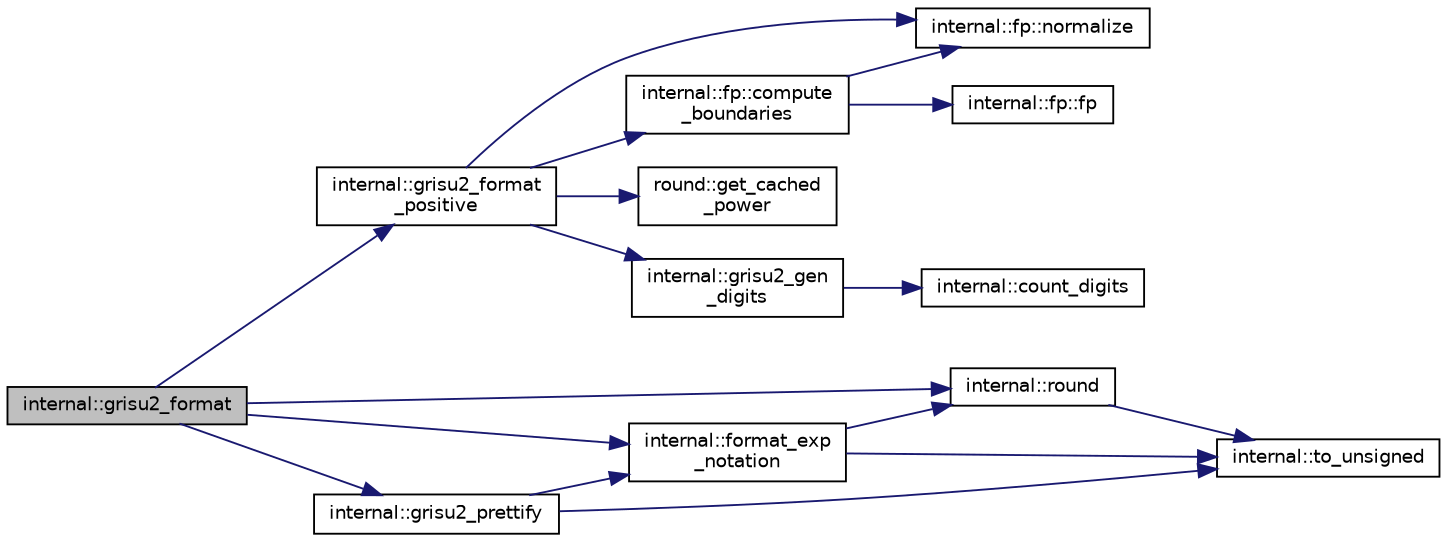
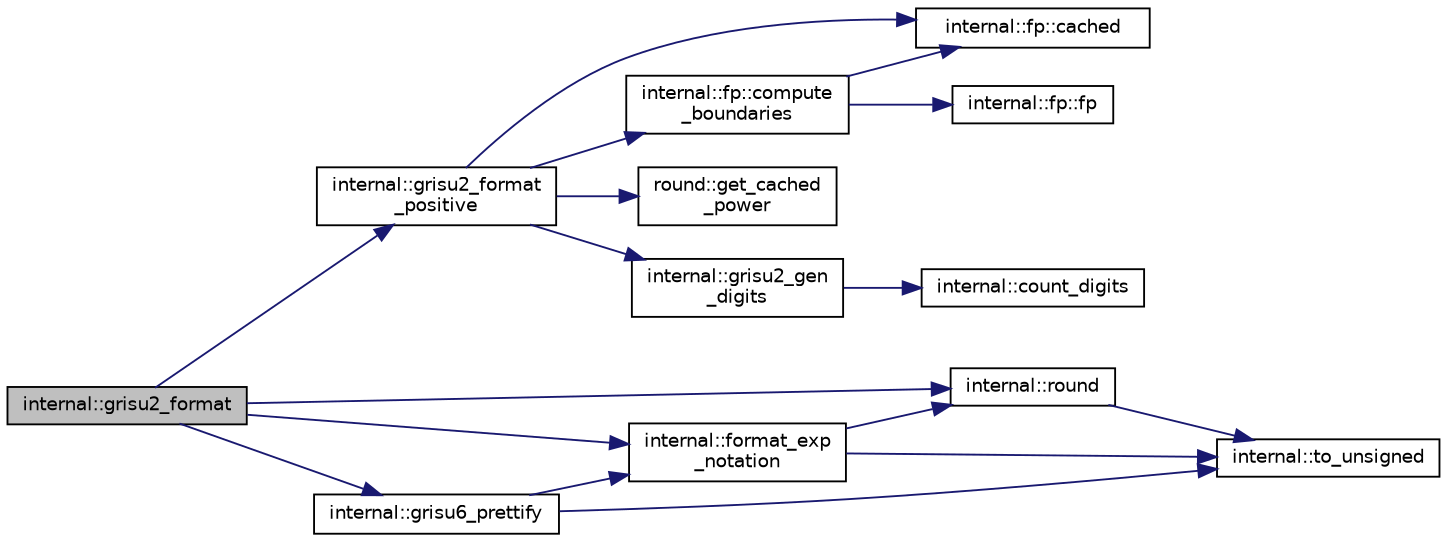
node "internal::fp::normalize": label "internal::fp::normalize" -> "internal::fp::cached"
node "internal::grisu2_prettify": label "internal::grisu2_prettify" -> "internal::grisu6_prettify"
